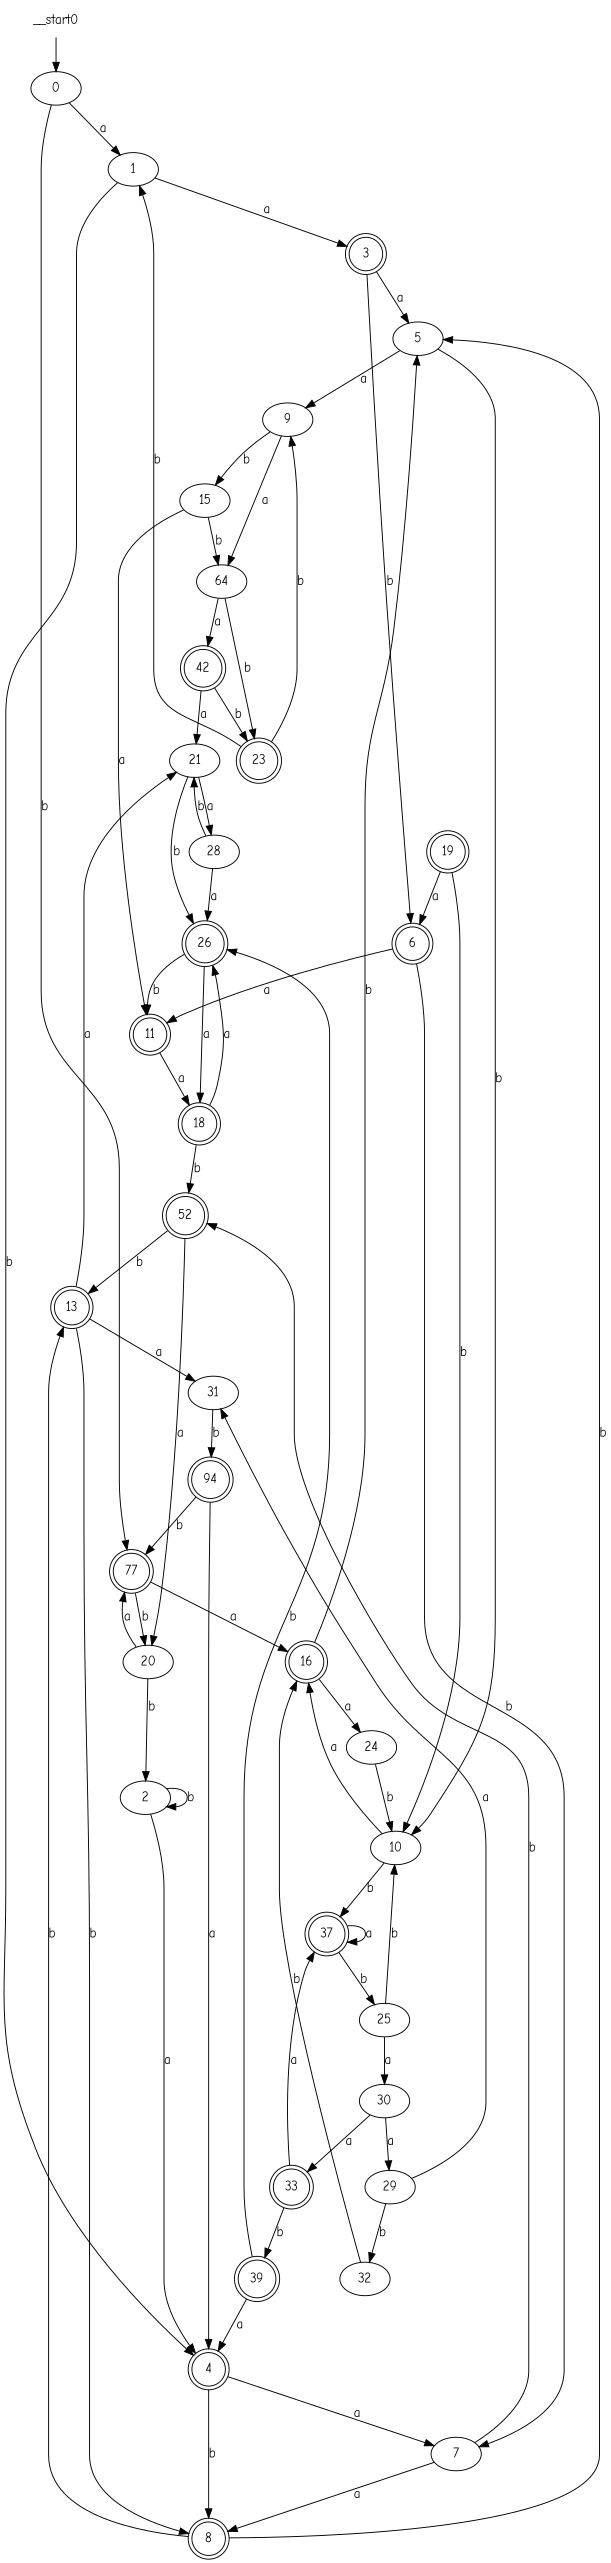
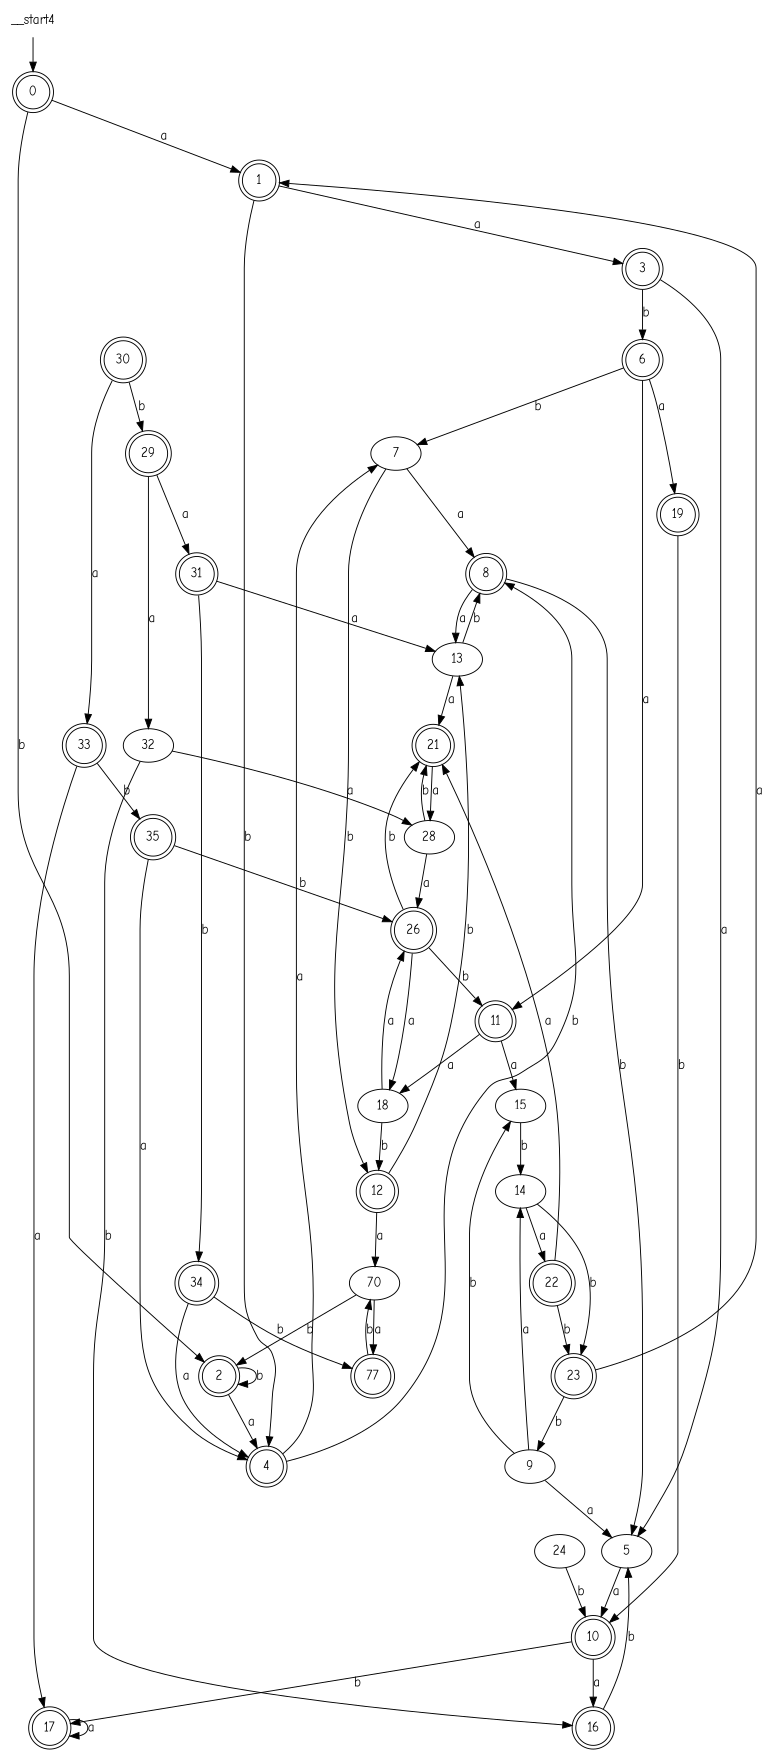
node "__start0": label "__start0" -> "__start4"
node "0": shape ellipse -> doublecircle
node "1": shape ellipse -> doublecircle
edge "5" -> "9": reversed
edge "23" -> "1": label "b" -> "a"
node "64": label "64" -> "14"
node "42": label "42" -> "22"
edge "15" -> "11": reversed
node "21": shape ellipse -> doublecircle
edge "32" -> "28": added, label "a"
edge "0" -> "77": now "0" -> "2"
edge "21" -> "26": reversed
edge "19" -> "6": reversed
edge "5" -> "10": label "b" -> "a"
node "18": shape doublecircle -> ellipse
node "52": label "52" -> "12"
node "13": shape doublecircle -> ellipse
edge "13" -> "31": reversed
node "31": shape ellipse -> doublecircle
node "94": label "94" -> "34"
edge "77" -> "16": removed, label "a"
node "20": label "20" -> "70"
edge "16" -> "24": removed, label "a"
node "2": shape ellipse -> doublecircle
node "10": shape ellipse -> doublecircle
edge "8" -> "13": label "b" -> "a"
node "37": label "37" -> "17"
node "25": removed
node "30": shape ellipse -> doublecircle
edge "30" -> "29": label "a" -> "b"
node "29": shape ellipse -> doublecircle
edge "29" -> "32": label "b" -> "a"
node "39": label "39" -> "35"
